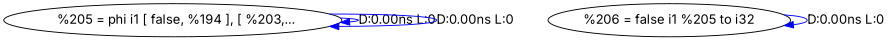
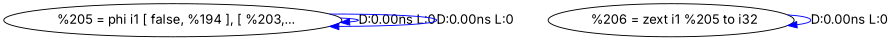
node "%206 = false i1 %205 to i32": label "%206 = false i1 %205 to i32" -> "%206 = zext i1 %205 to i32"
